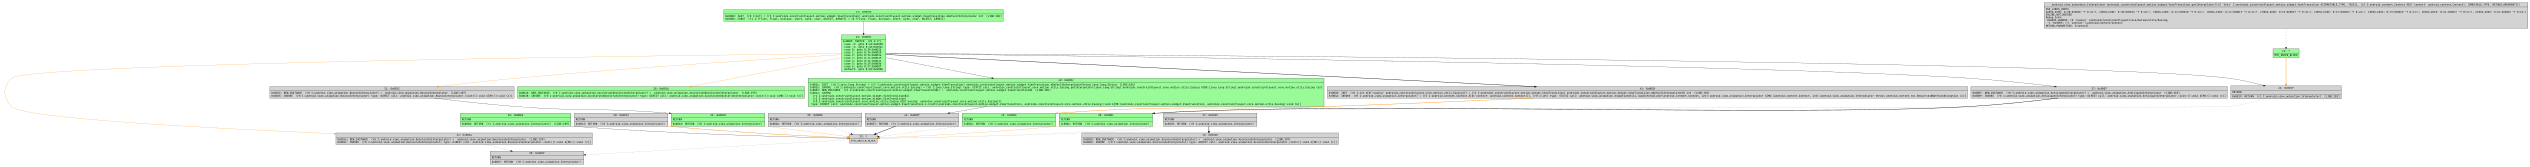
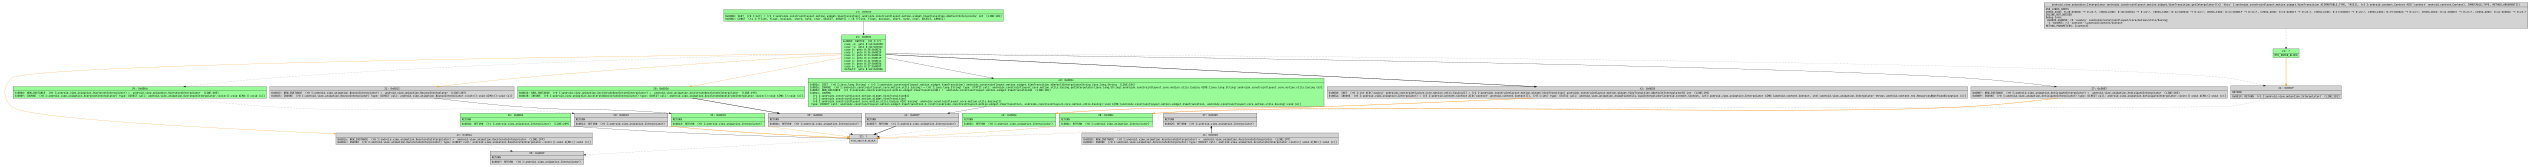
edge "25: 0x0003" -> "33: 0x0019": style solid -> dotted
node "29: 0x000d": added
edge "38: 0x0026" -> "39: 0x002b": added
edge "27: 0x0007" -> "28: 0x000c": color black -> darkorange
edge "37: 0x0025" -> "36: 0x0020": reversed
